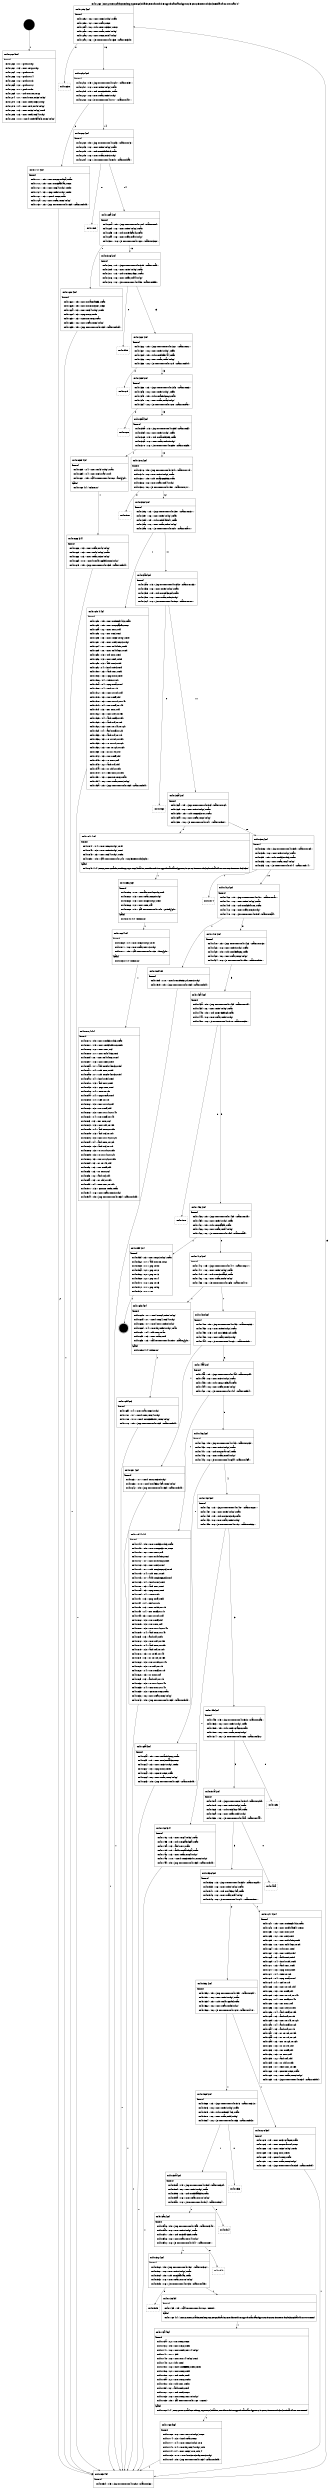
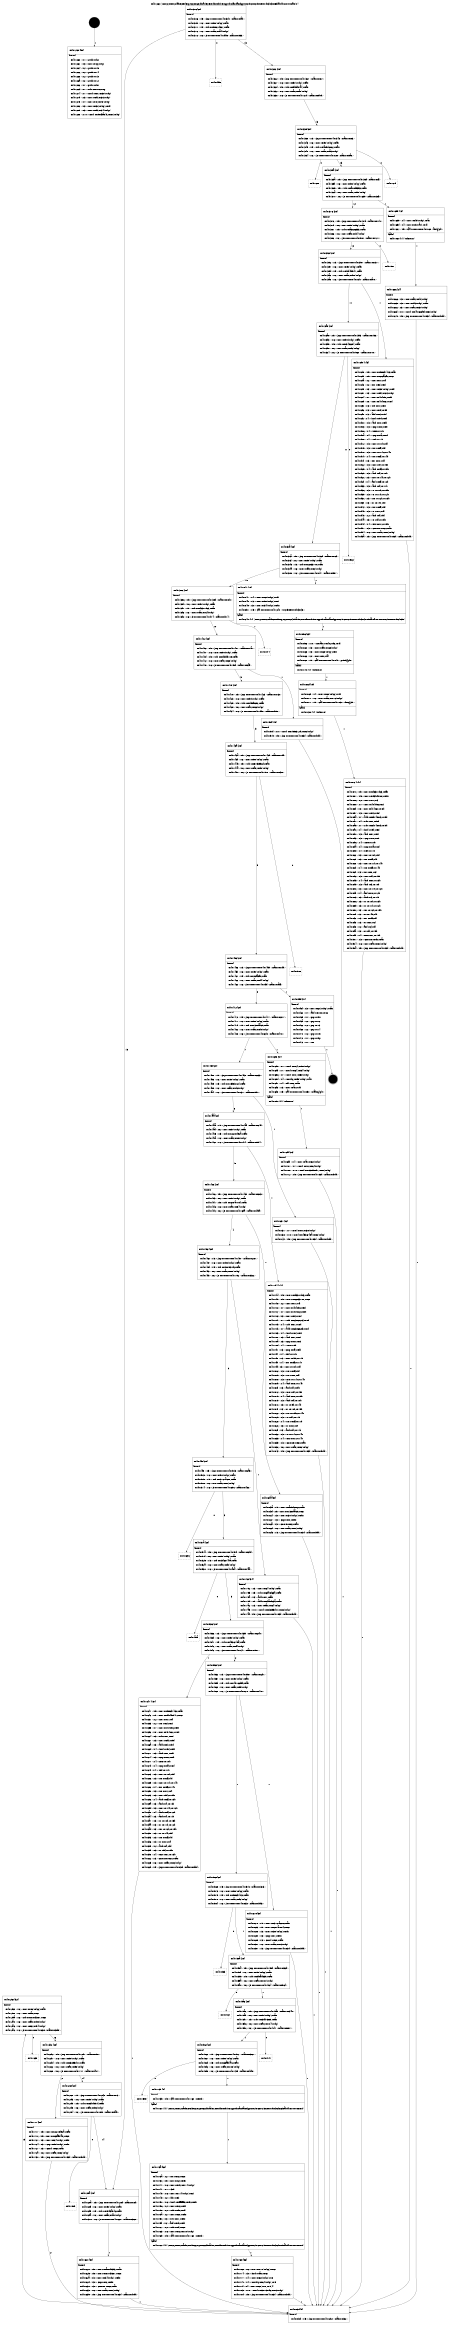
edge "0x4012ea [28]" -> "0x401306 [28]": reversed
edge "0x401322 [28]" -> "0x401c1d": now "0x40133e [28]" -> "0x401c1d"
edge "0x401c47 [137]" -> "0x401e3d [5]": added, label "1"
